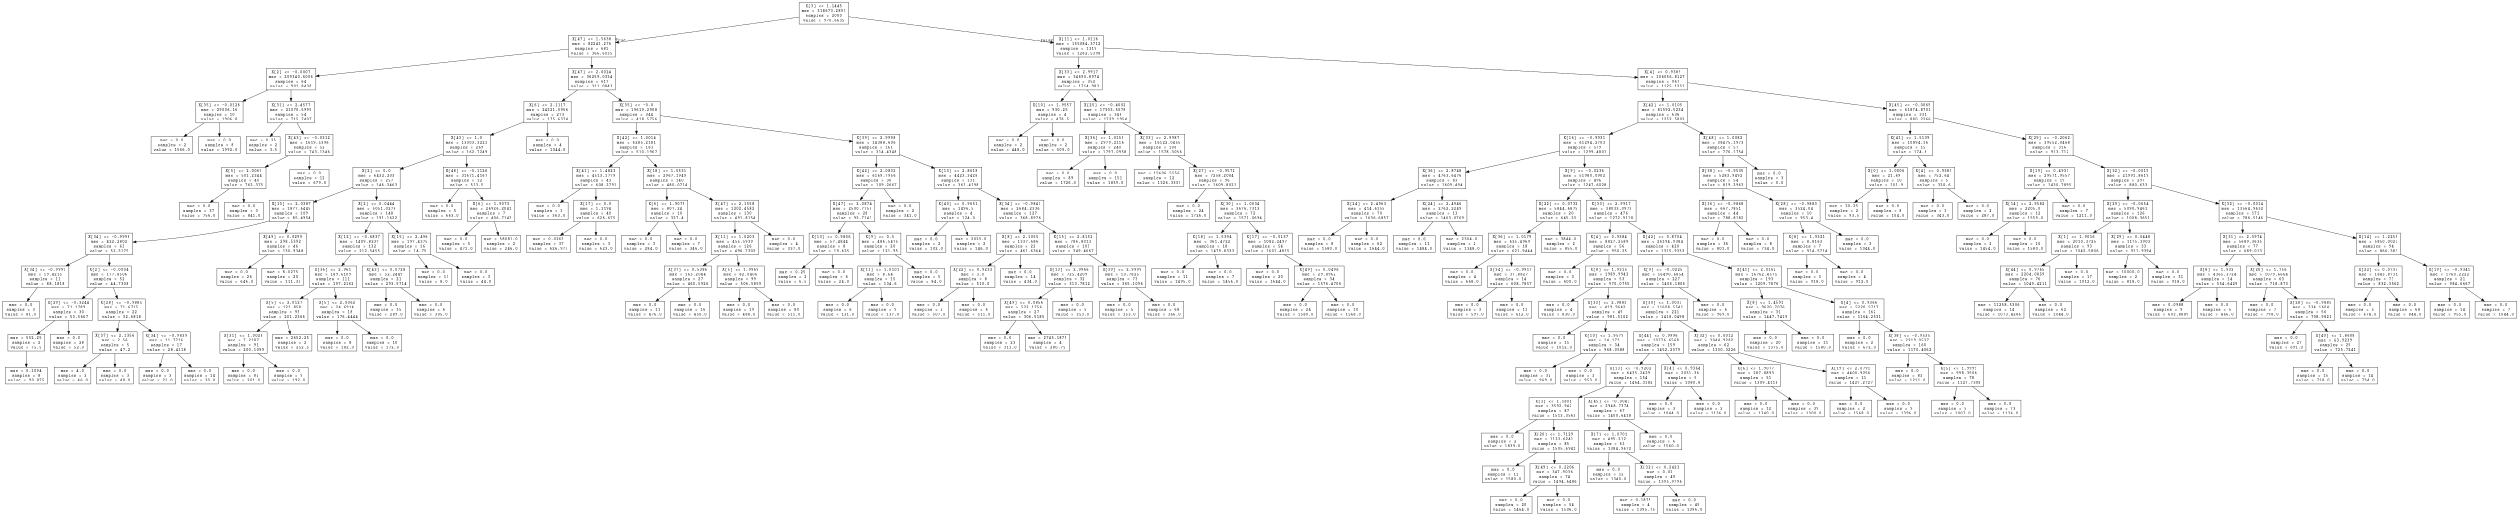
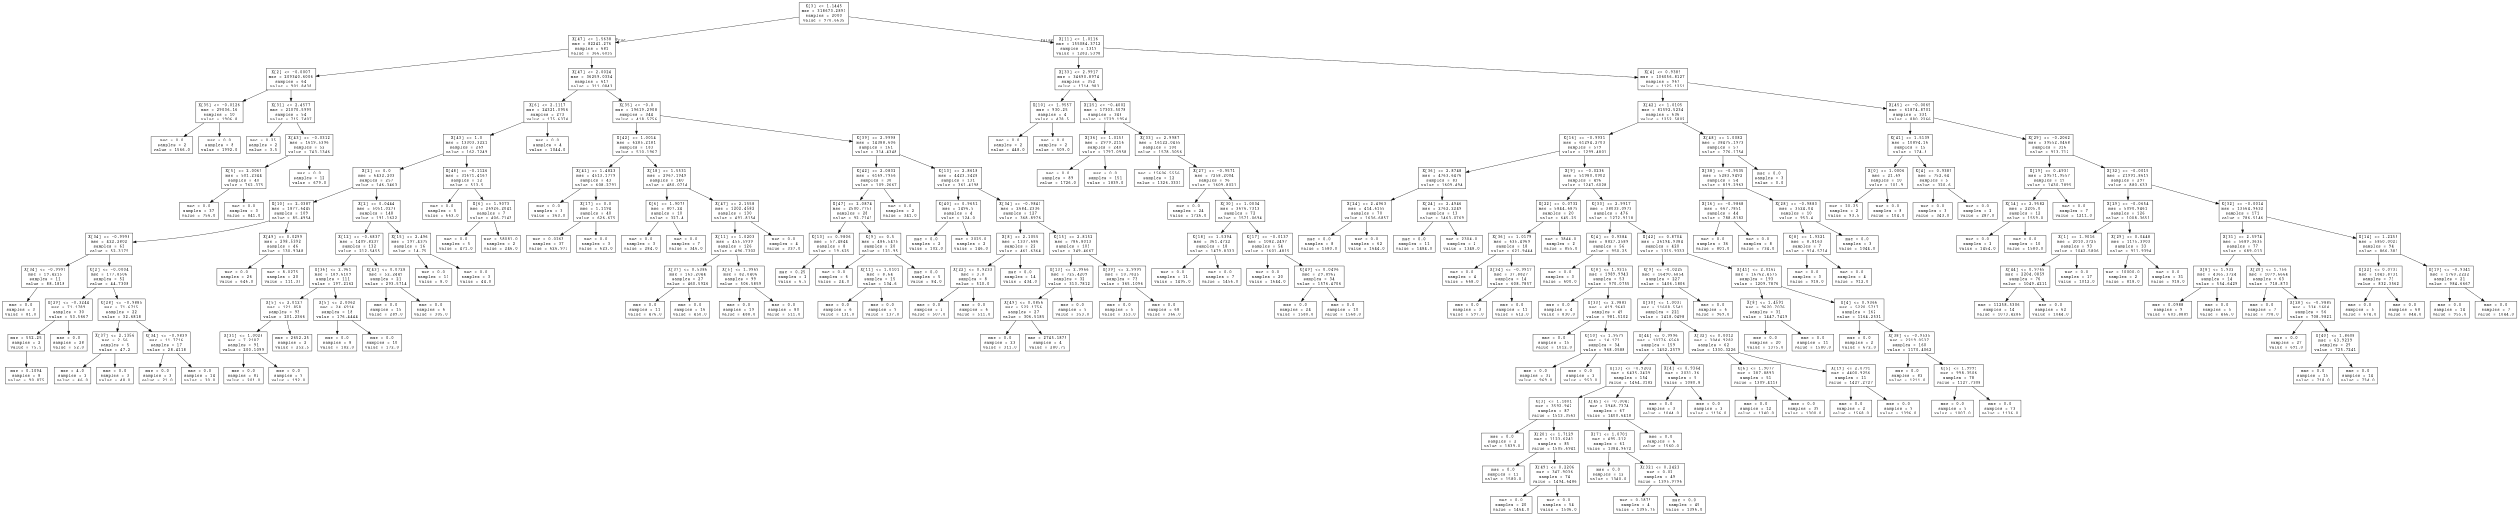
edge "X[9] <= 0.5 mse = 486.5475 samples = 20 value = 121.95" -> "X[11] <= 1.0101 mse = 8.64 samples = 15 value = 134.6": now "X[9] <= 0.5 mse = 486.5475 samples = 20 value = 121.95" -> "mse = 0.0 samples = 6 value = 24.0"
